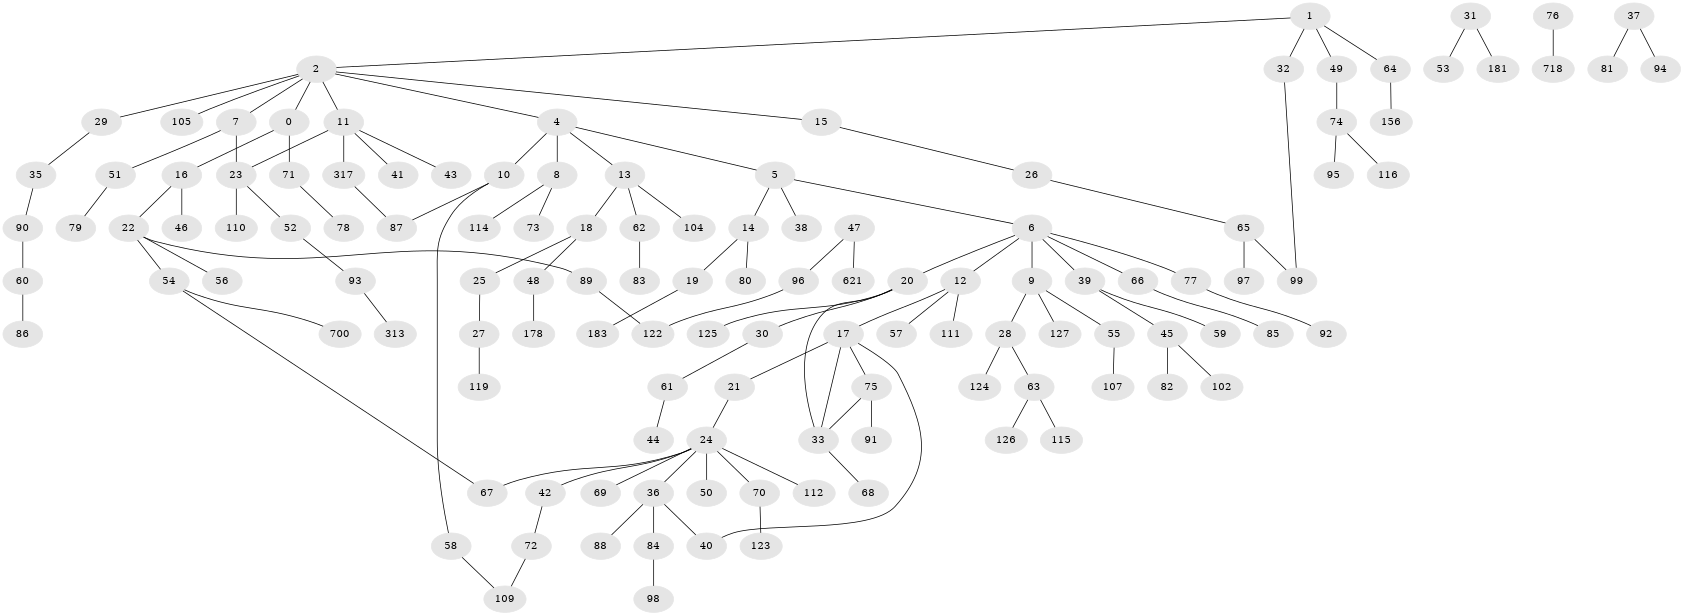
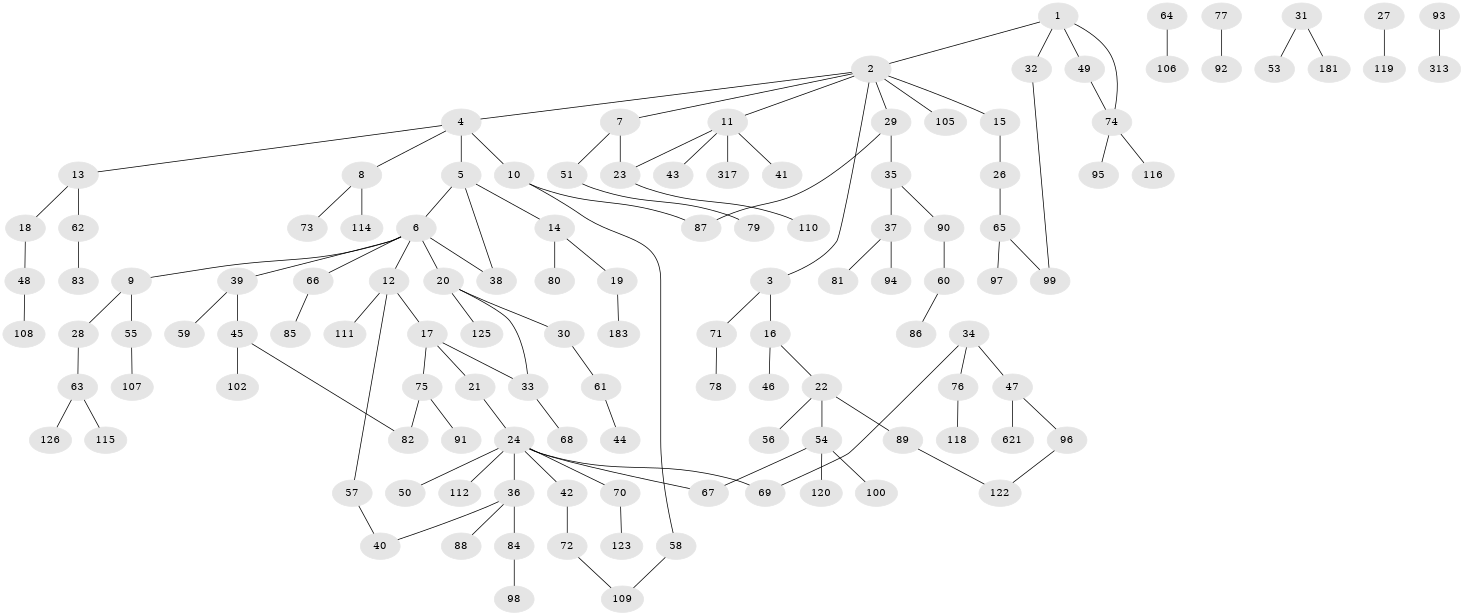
edge "1" -- "64": now "1" -- "74"
node "718": label "718" -> "118"
node "0": label "0" -> "3"
node "156": label "156" -> "106"
edge "317" -- "87": now "29" -- "87"
edge "35" -- "37": added
node "52": removed
node "104": removed
edge "6" -- "77": now "6" -- "38"
node "25": removed
node "700": label "700" -> "100"
node "178": label "178" -> "108"
node "34": added
node "127": removed
node "124": removed
edge "75" -- "33": now "75" -- "82"
node "120": added
edge "17" -- "40": now "57" -- "40"
